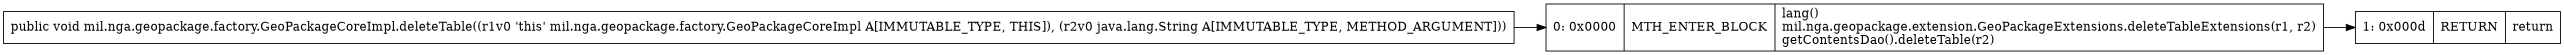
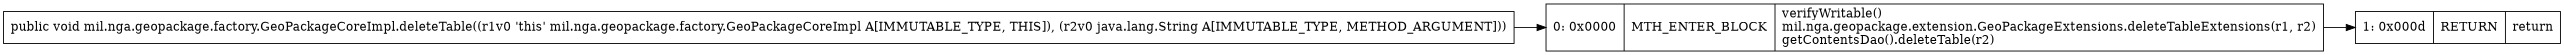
node "0: 0x0000": text "lang()" -> "verifyWritable()"
